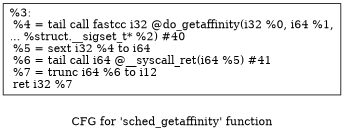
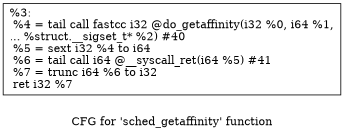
node "%3:": text "%7 = trunc i64 %6 to i12" -> "%7 = trunc i64 %6 to i32"
